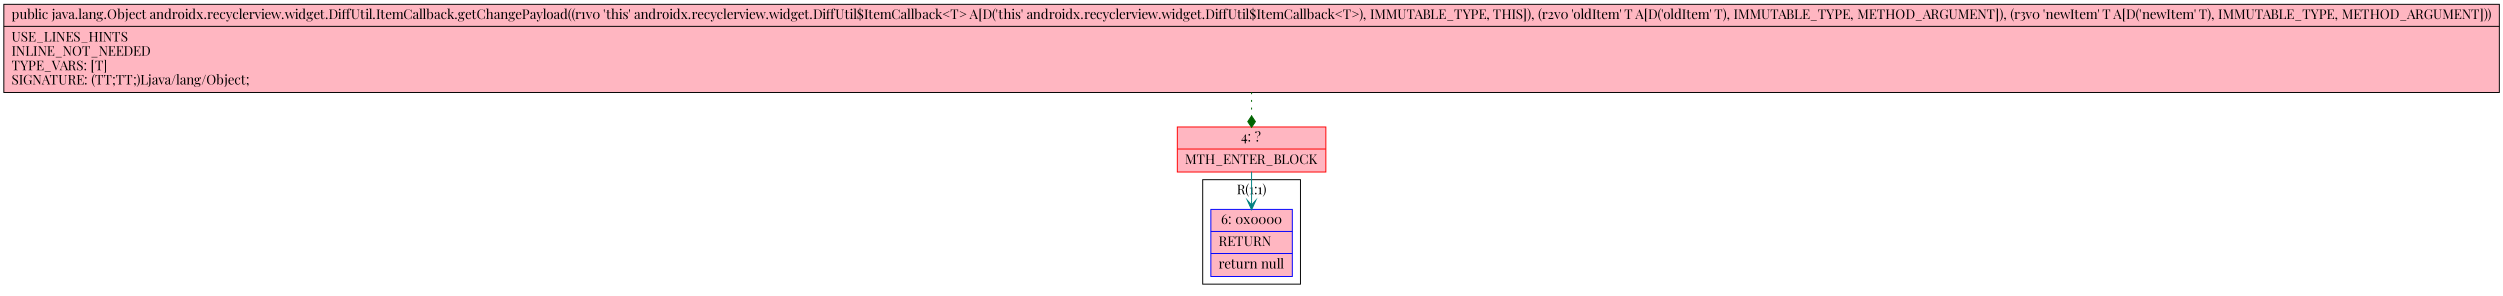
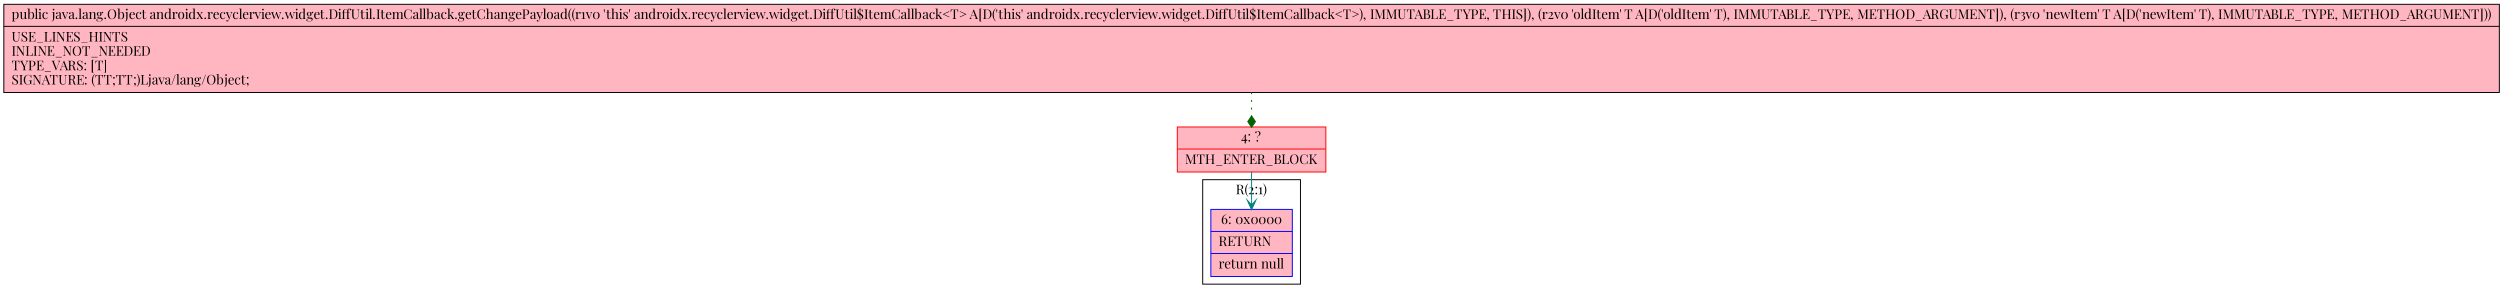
cluster "R(1:1)": label "R(1:1)" -> "R(2:1)"
